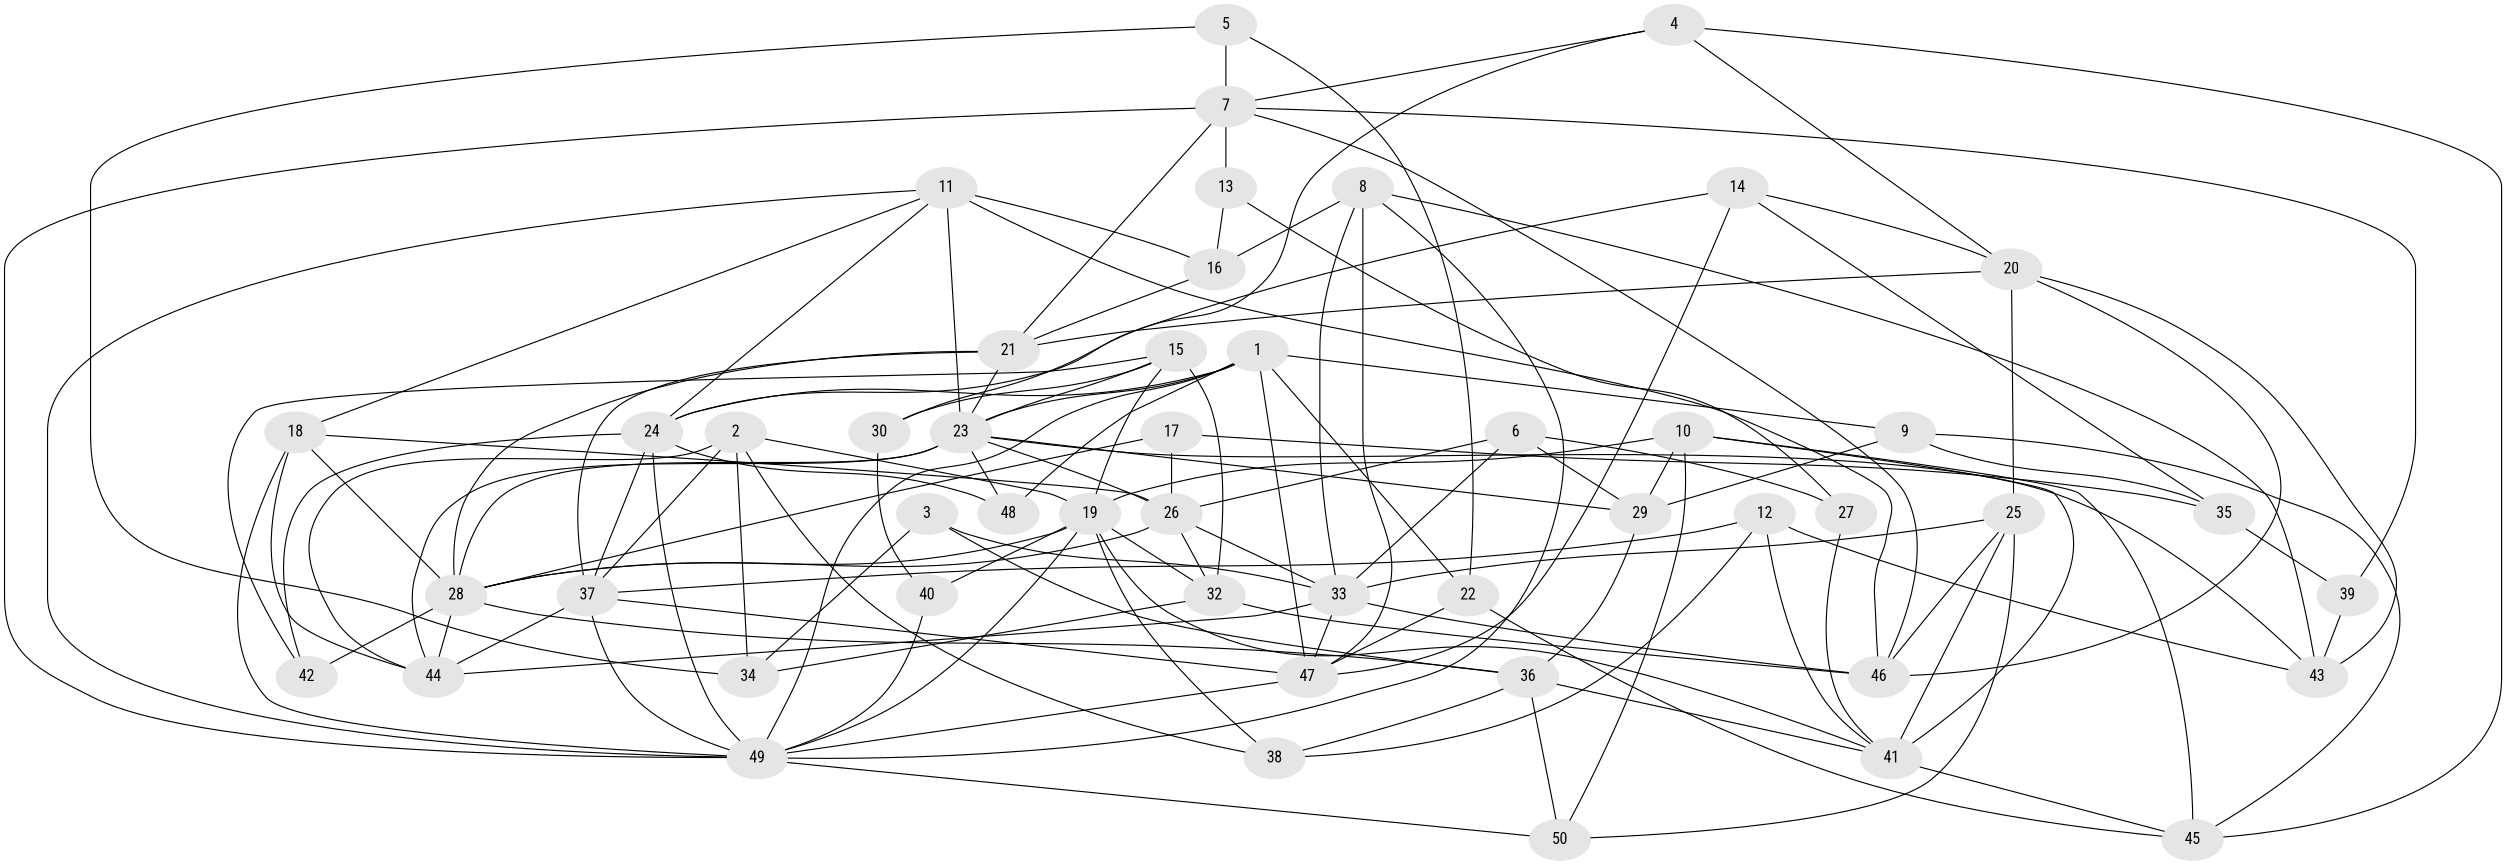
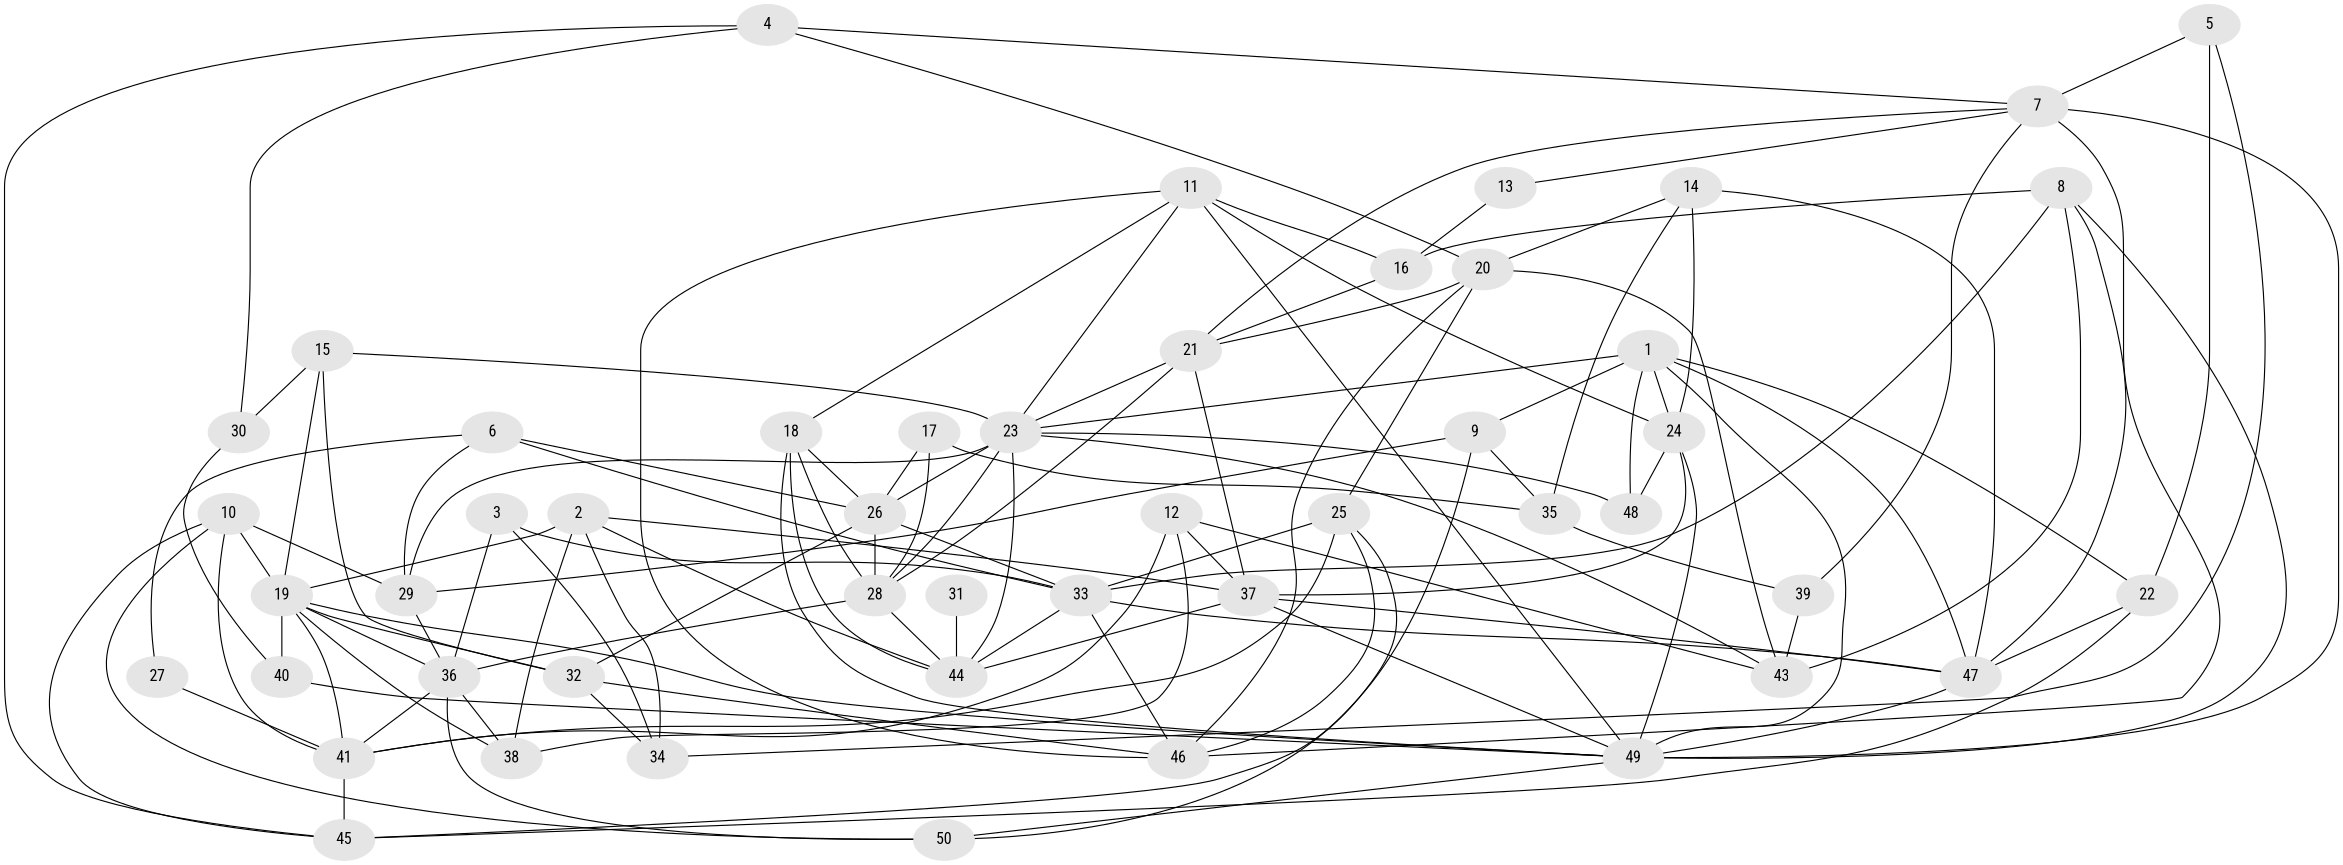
edge "13" -- "27": removed
edge "19" -- "28": now "19" -- "36"
node "31": added
node "42": removed
